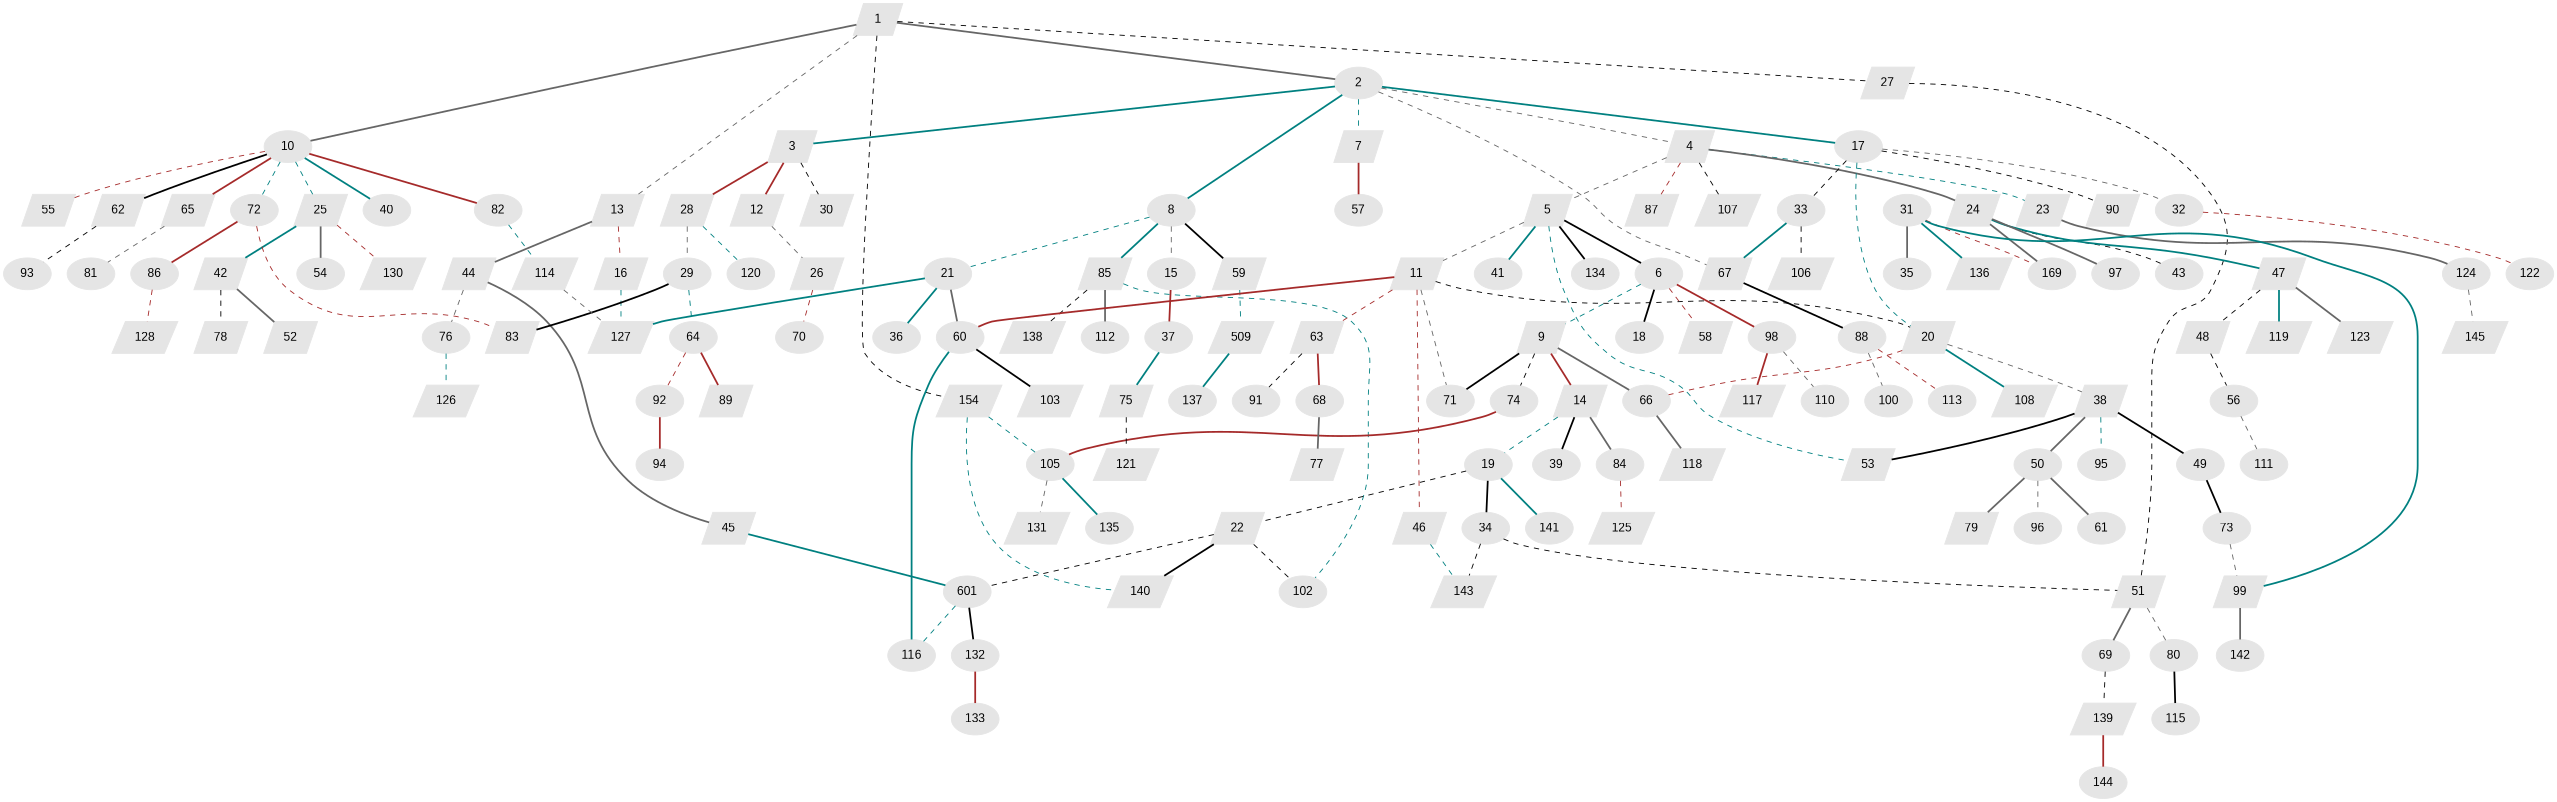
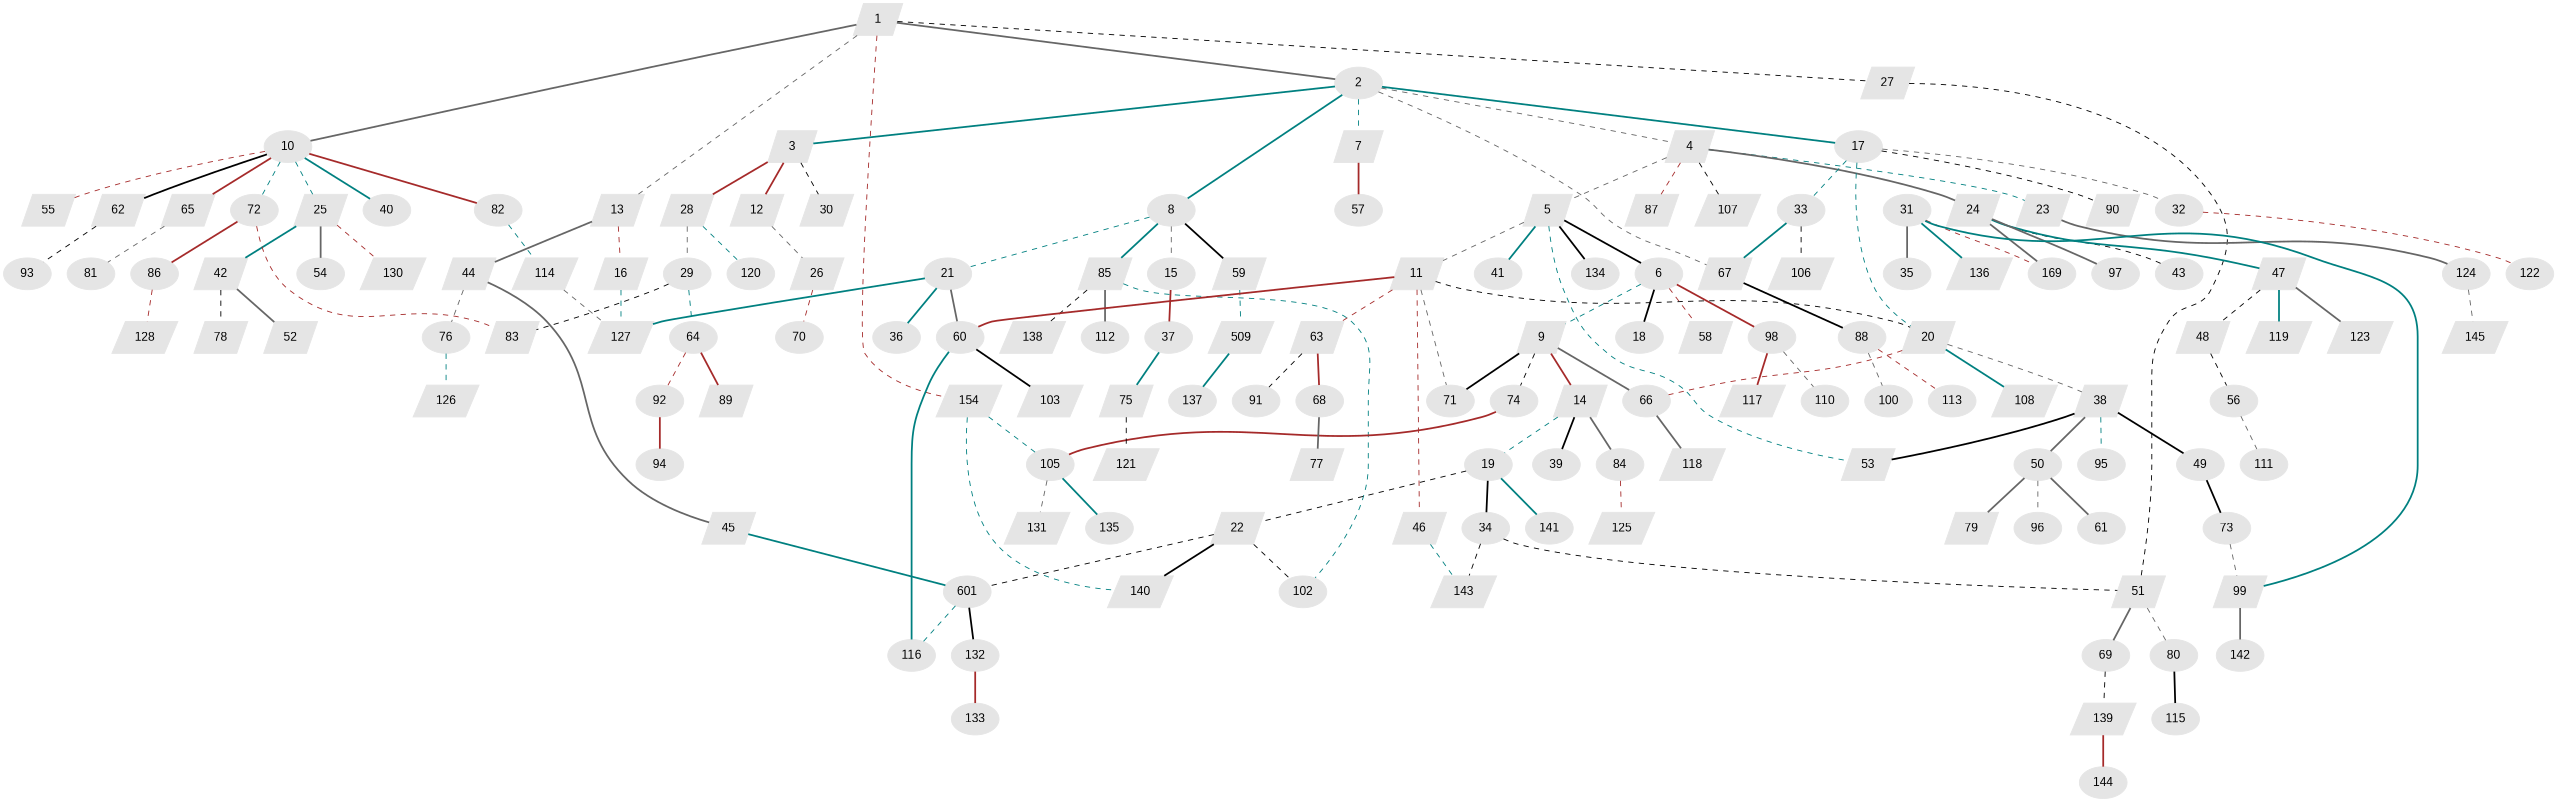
edge "17" -- "33": color black -> teal
edge "1" -- "154": color black -> brown
edge "29" -- "83": style bold -> dashed
